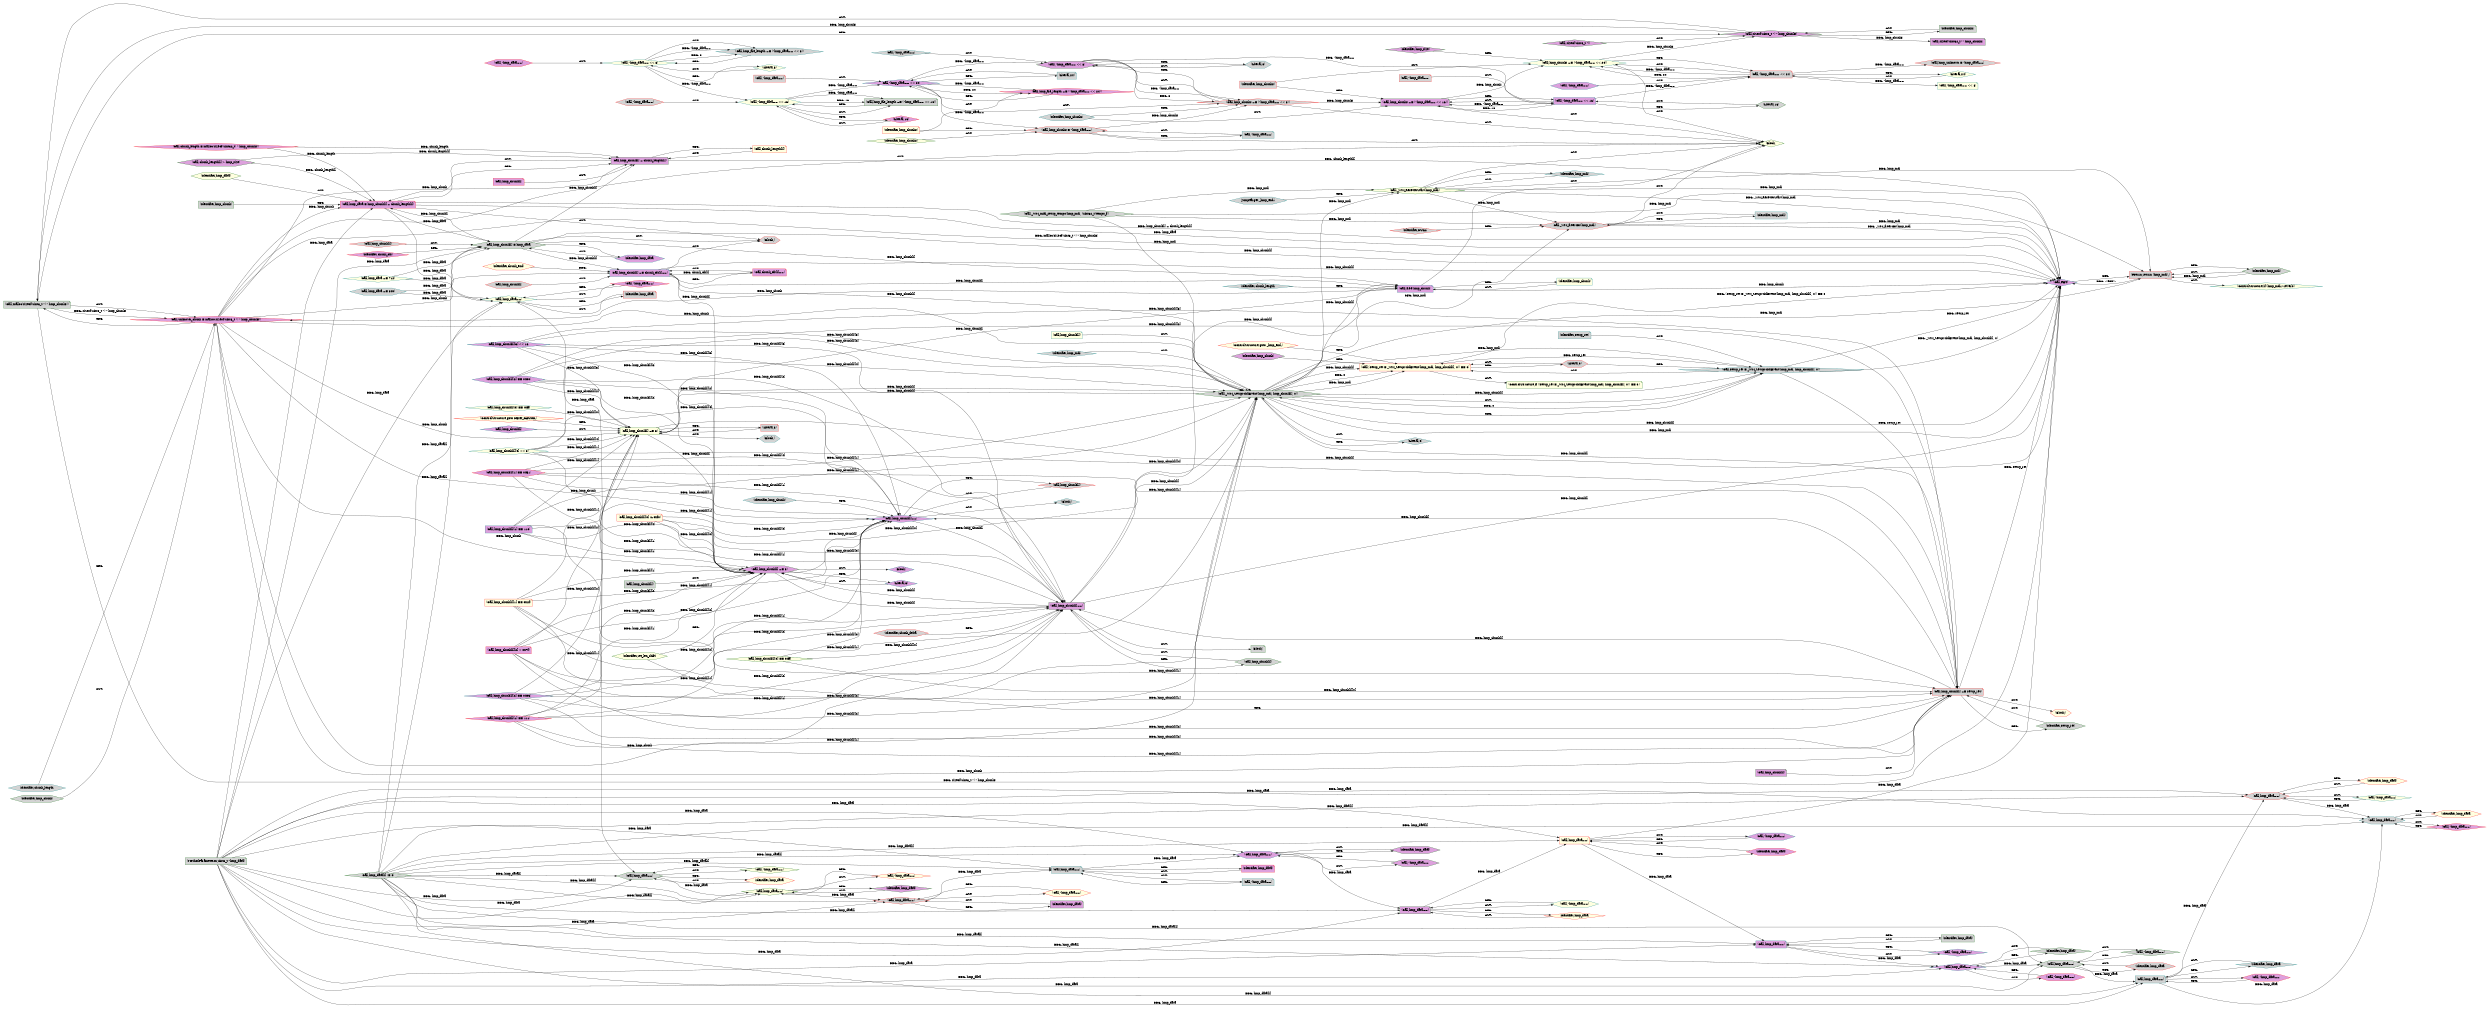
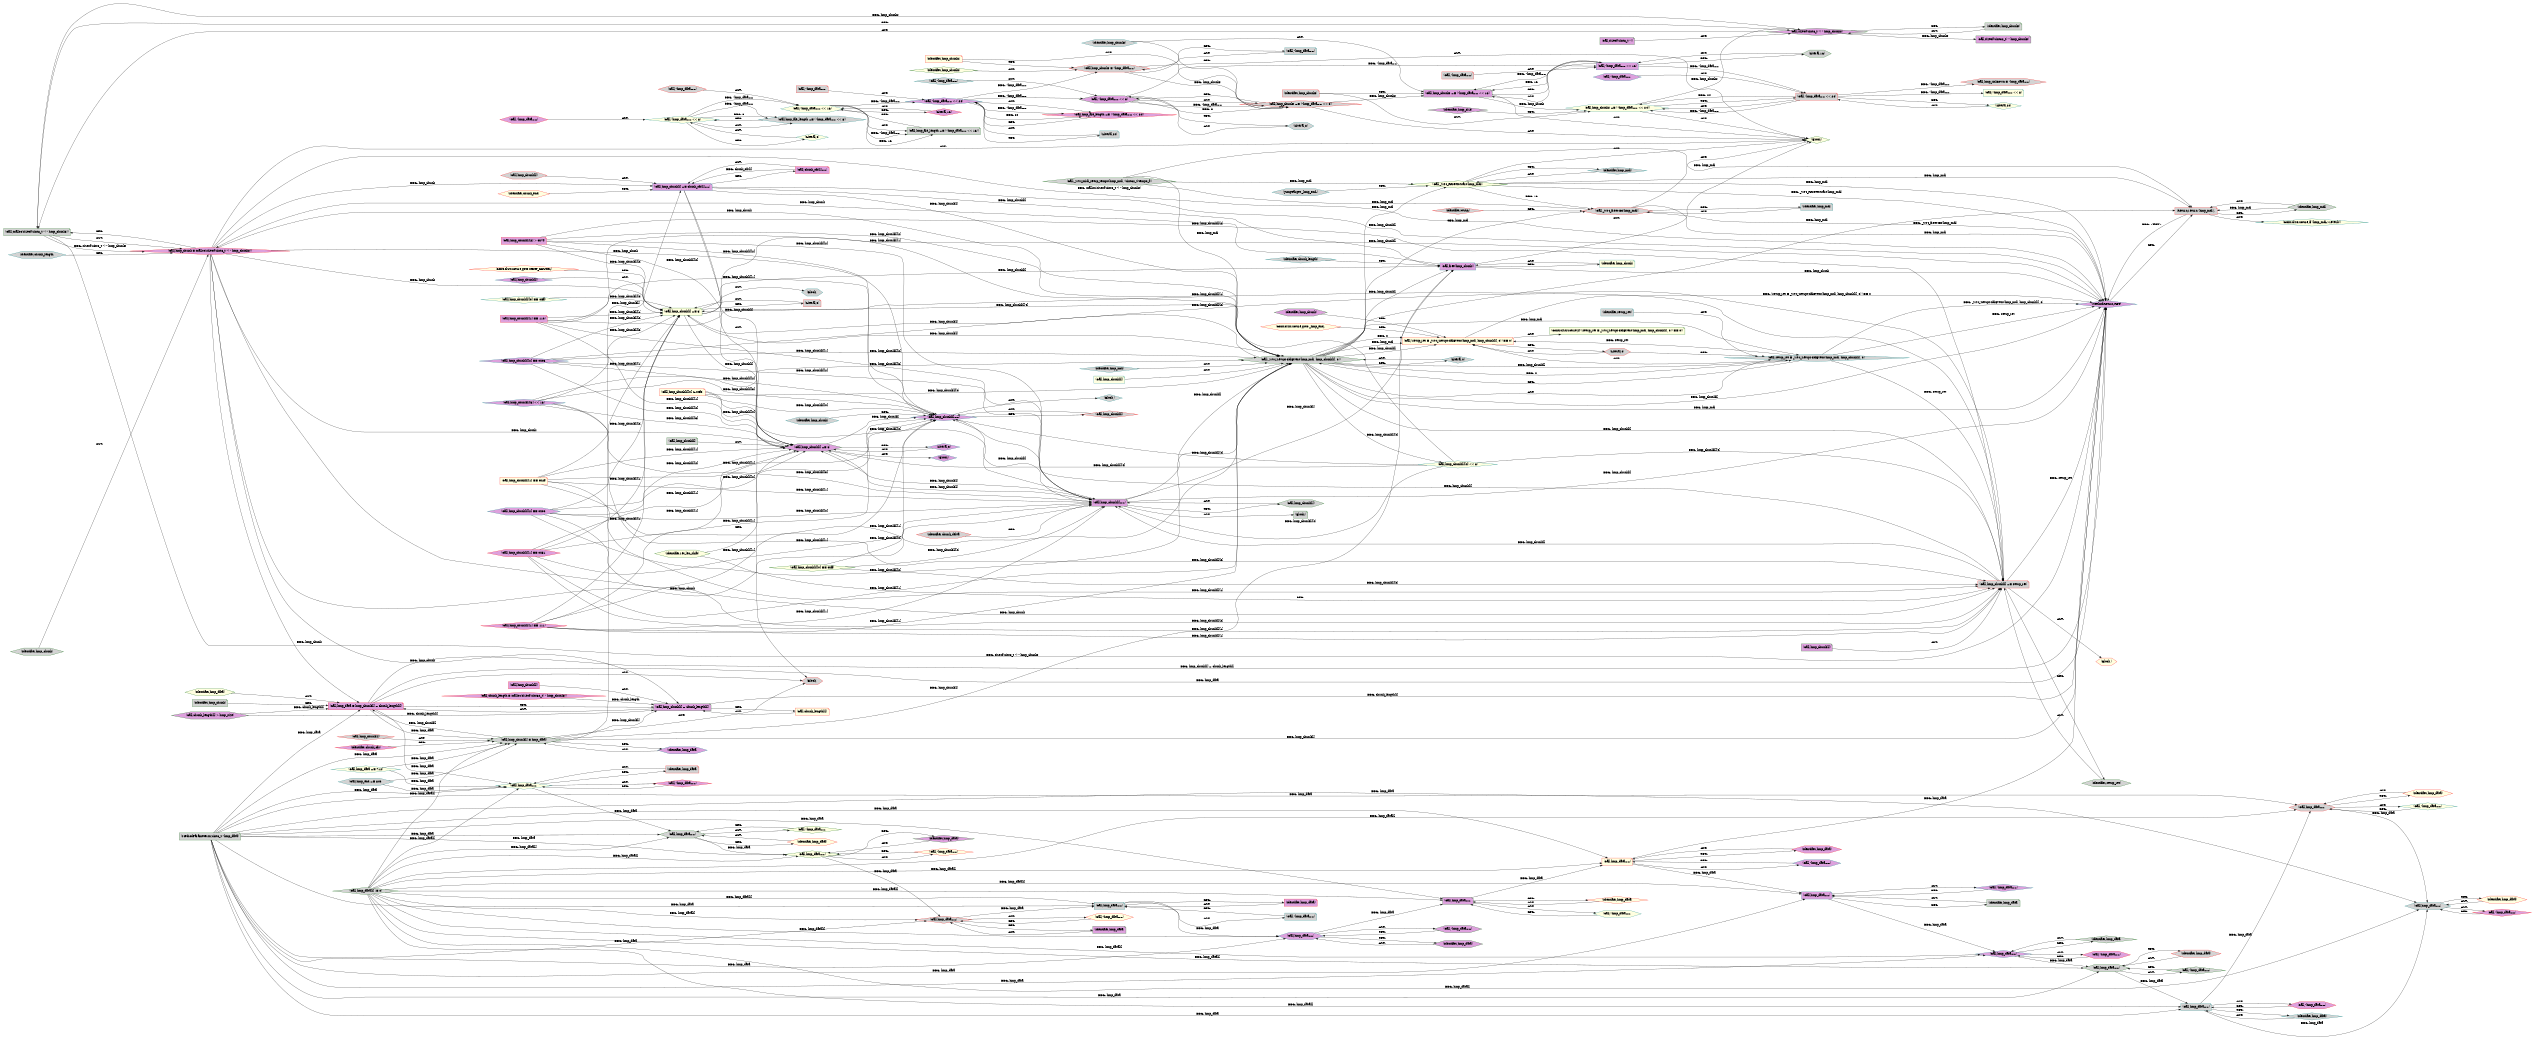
node "(Call,sizeof(uint8_t *))": shape diamond -> note
edge "(Call,chunk_length = malloc(sizeof(uint32_t) * hmp_chunks))" -> "(Call,hmp_data = hmp_chunk[i] + chunk_length[i])": removed, label "DDG: chunk_length"
edge "(Call,_WM_ResetToStart(hmp_mdi))" -> "(Call,_WM_freeMDI(hmp_mdi))": label "DDG: hmp_mdi" -> "DDG: 16"
edge "(Identifier,chunk_end)" -> "(Call,hmp_chunk[i] += chunk_ofs[i]++)": label "DDG: " -> "CFG: "
node "(Call,RET)": label "(Call,RET)" -> "(MethodReturn,RET)"
node "(Call,hmp_data += 840)": label "(Call,hmp_data += 840)" -> "(Call,hmp_end += 840)"
node "(Call,unknown_chunk = malloc(sizeof(uint8_t *) * hmp_chunks))": label "(Call,unknown_chunk = malloc(sizeof(uint8_t *) * hmp_chunks))" -> "(Call,hmp_chunk = malloc(sizeof(uint8_t *) * hmp_chunks))"
edge "(Call,hmp_chunk[i][4] << 8)" -> "(Call,_WM_SetupMidiEvent(hmp_mdi, hmp_chunk[i], 0))": reversed
node "(Call,hmp_chunk[i][1] == 110)": color teal -> red
